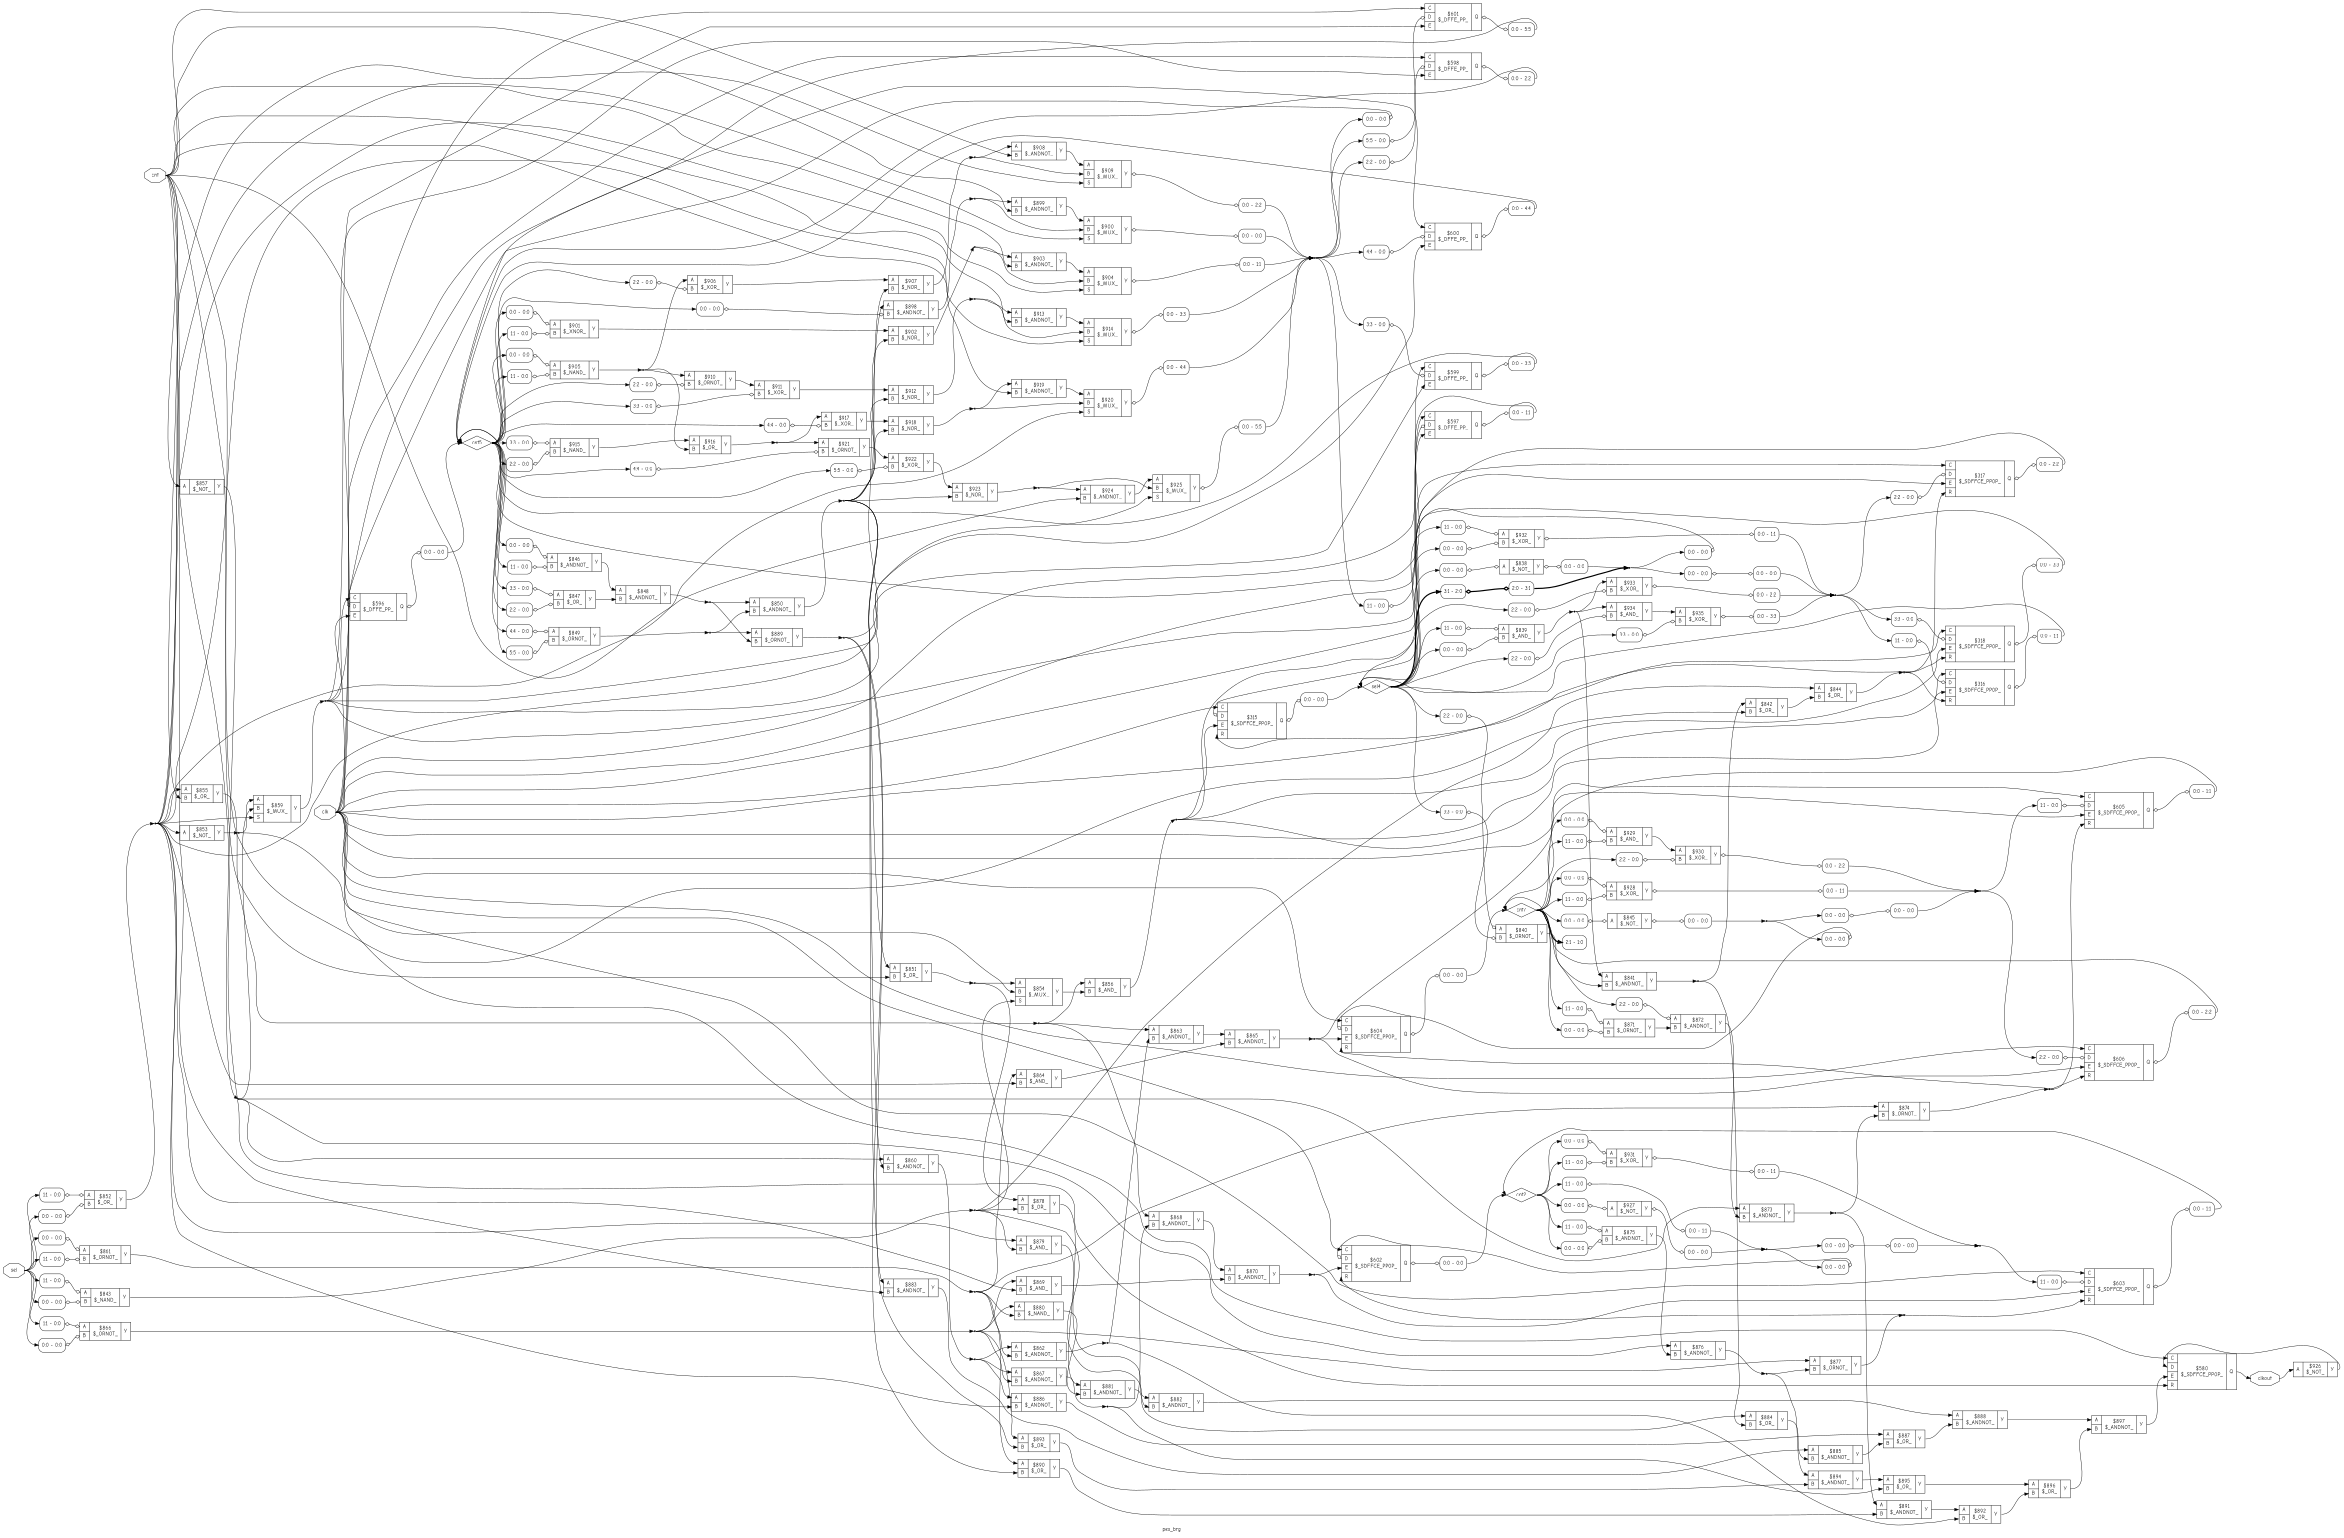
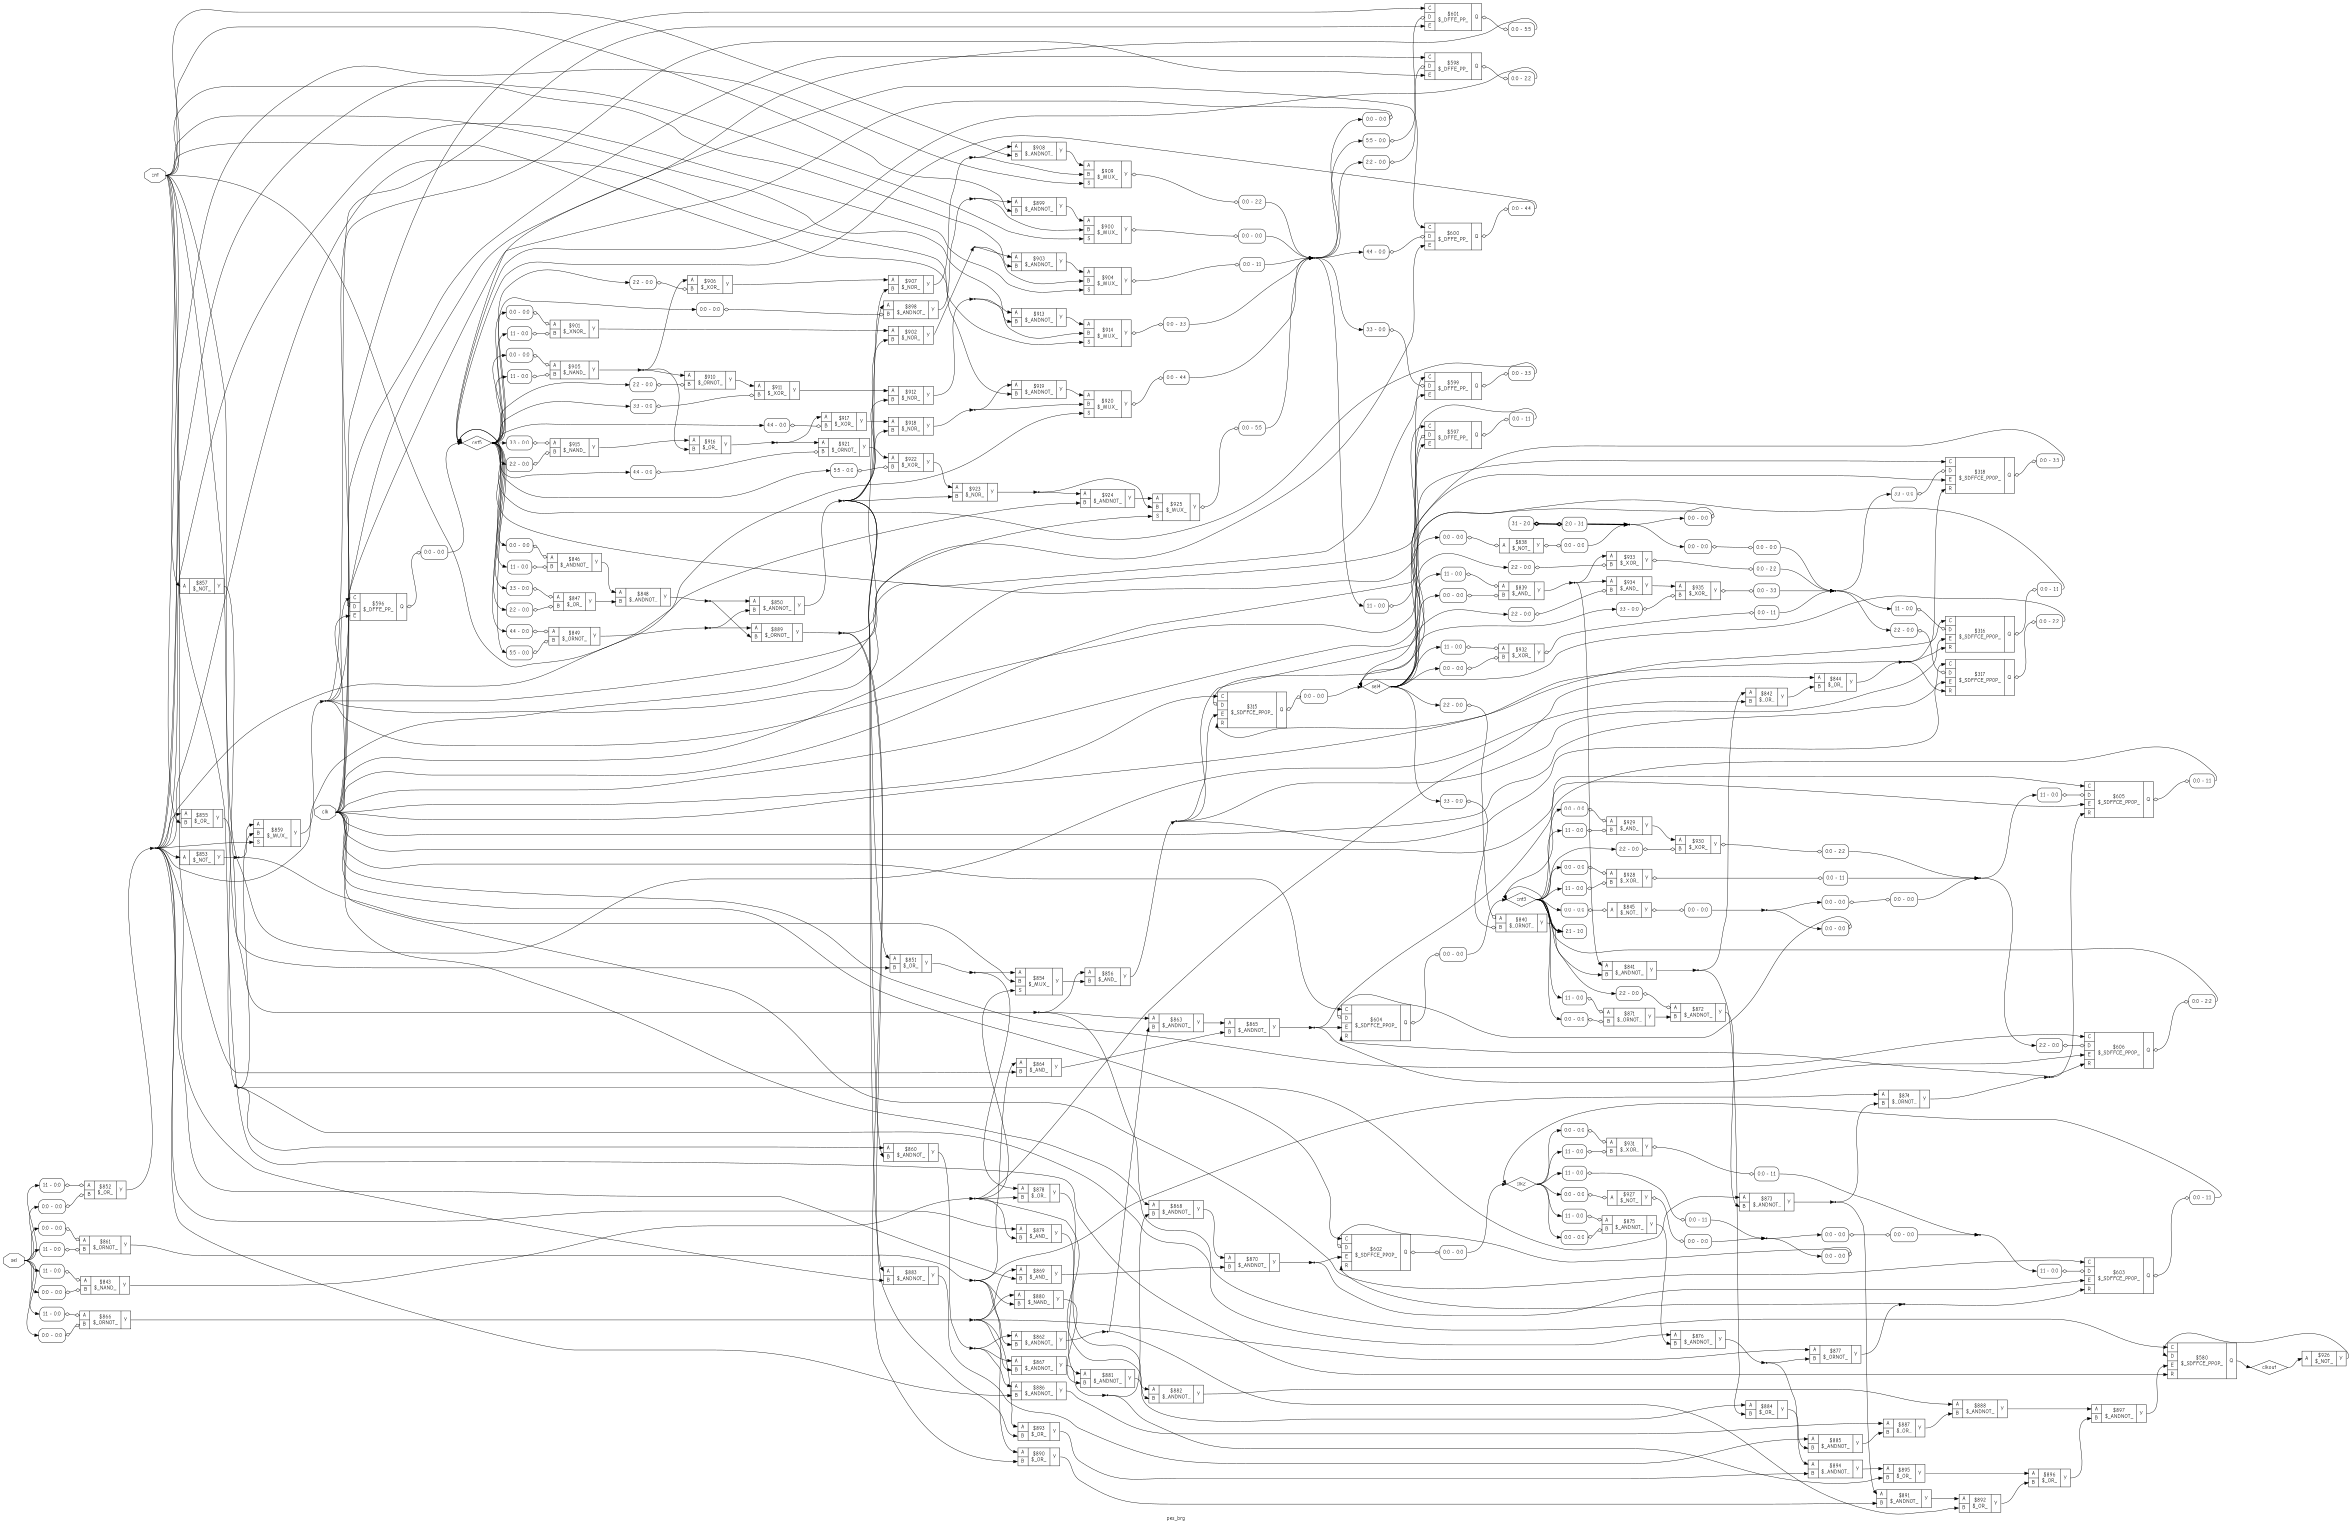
edge "sel4" -> "3:1 - 2:0": removed
node "cnt7": label "cnt7" -> "cnt3"
node "cnt2": label "cnt2" -> "clk2"
node "clkout": shape octagon -> diamond
